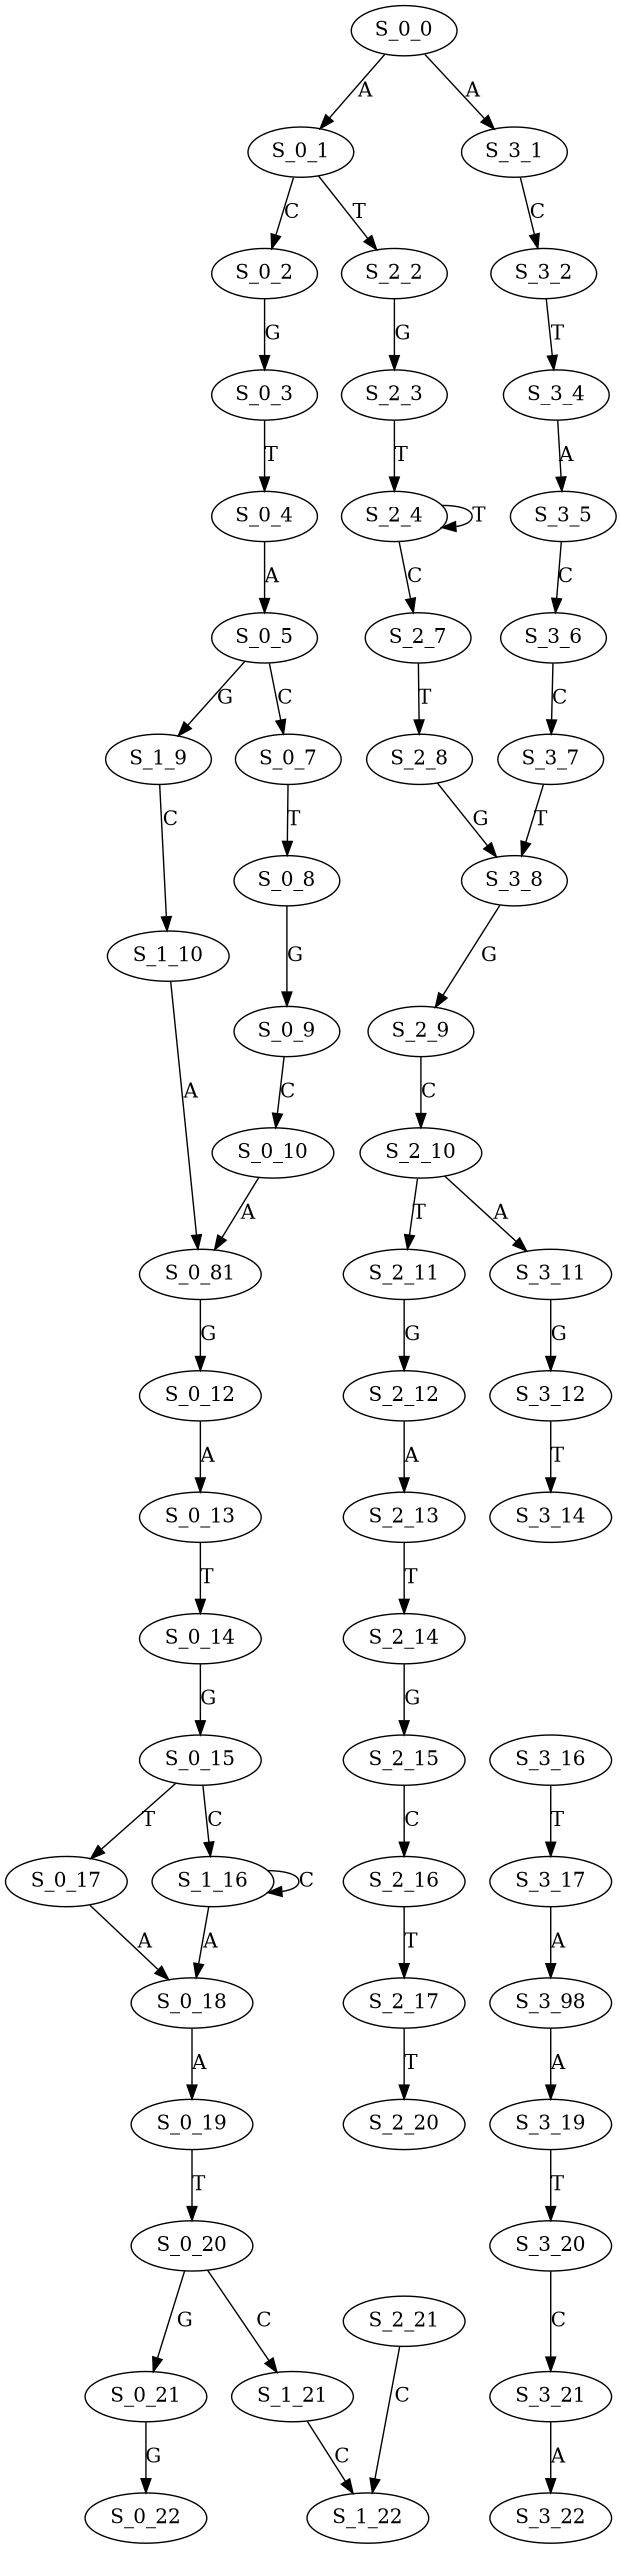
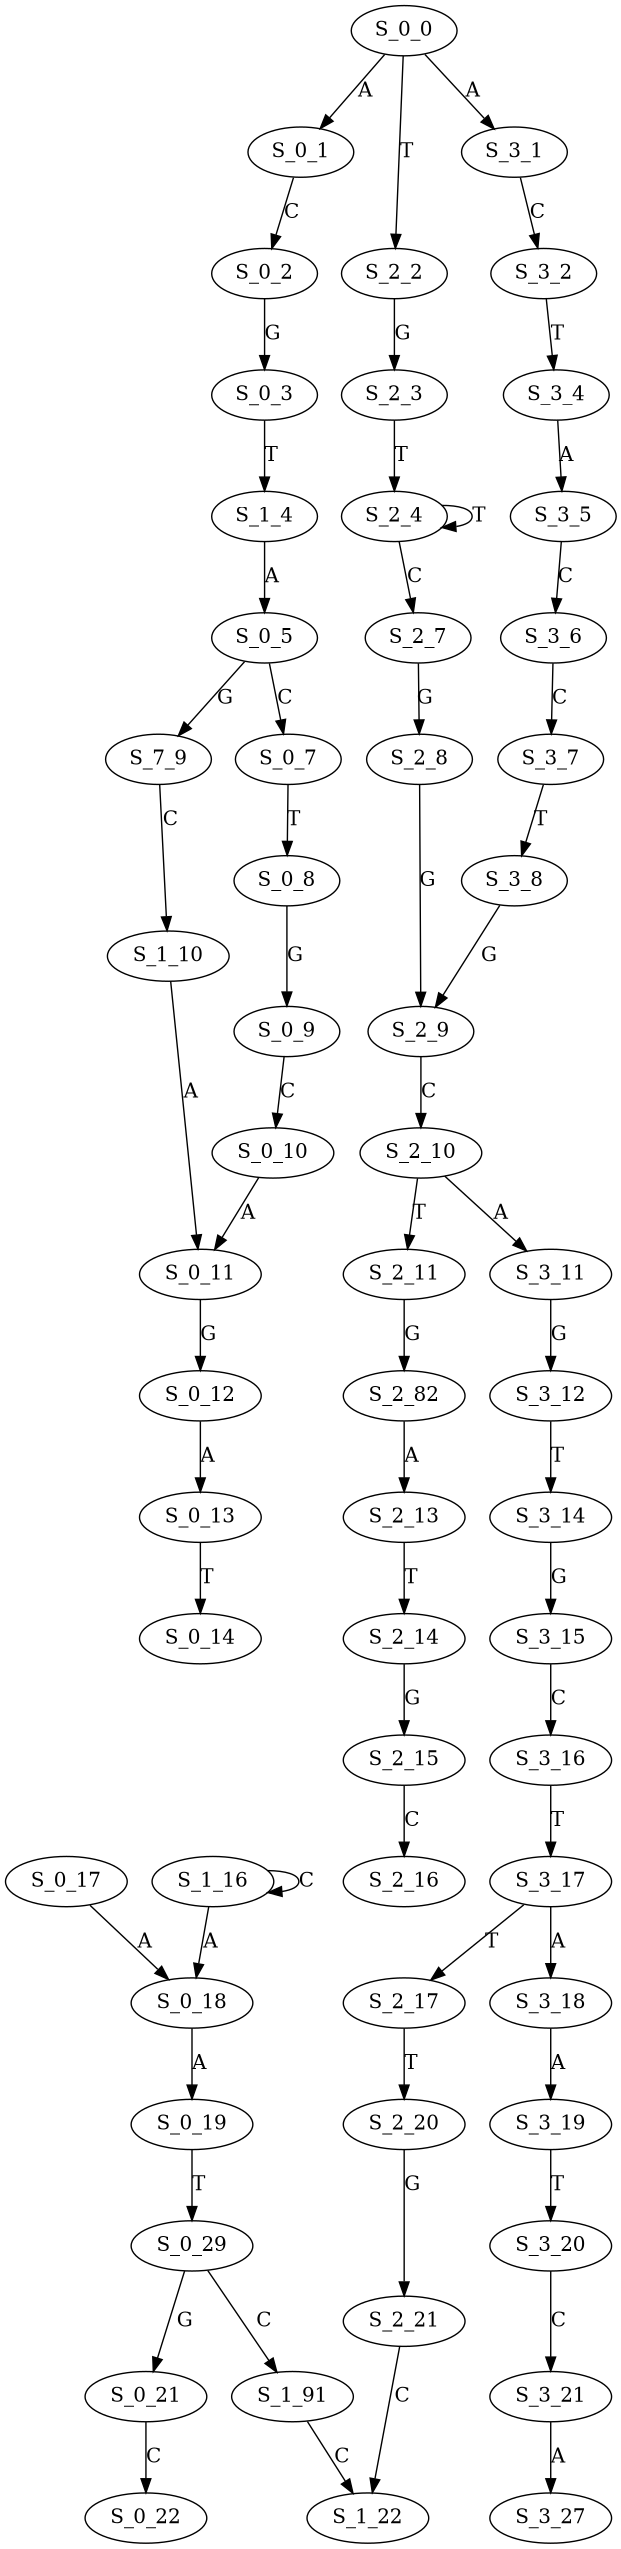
edge "S_0_1" -> "S_2_2": now "S_0_0" -> "S_2_2"
node "S_0_4": label "S_0_4" -> "S_1_4"
edge "S_2_7" -> "S_2_8": label "T" -> "G"
node "S_1_9": label "S_1_9" -> "S_7_9"
edge "S_2_8" -> "S_3_8": now "S_2_8" -> "S_2_9"
node "S_0_81": label "S_0_81" -> "S_0_11"
node "S_2_12": label "S_2_12" -> "S_2_82"
node "S_3_15": added
node "S_0_15": removed
edge "S_2_16" -> "S_2_17": now "S_3_17" -> "S_2_17"
node "S_3_98": label "S_3_98" -> "S_3_18"
edge "S_2_20" -> "S_2_21": added, label "G"
node "S_0_20": label "S_0_20" -> "S_0_29"
node "S_1_21": label "S_1_21" -> "S_1_91"
edge "S_0_21" -> "S_0_22": label "G" -> "C"
node "S_3_22": label "S_3_22" -> "S_3_27"
